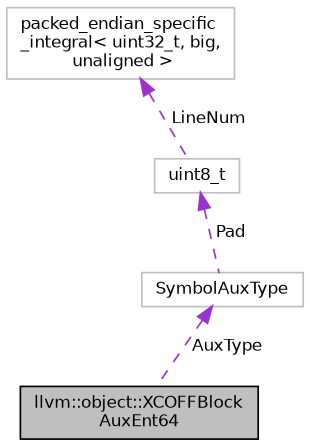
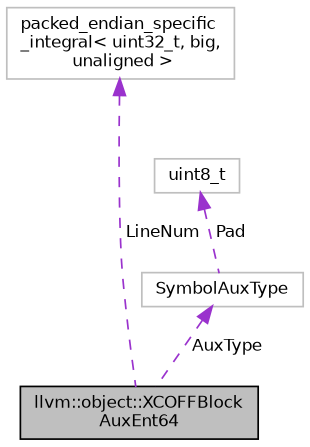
edge "uint8_t" -> "packed_endian_specific _integral< uint32_t, big, unaligned >": now "llvm::object::XCOFFBlock AuxEnt64" -> "packed_endian_specific _integral< uint32_t, big, unaligned >"
